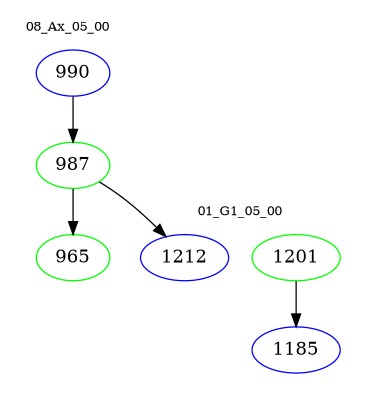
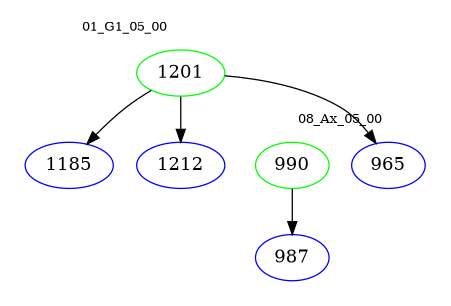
node "990": color blue -> green
node "987": color green -> blue
edge "987" -> "965": now "1201" -> "965"
edge "987" -> "1212": now "1201" -> "1212"
node "965": color green -> blue
